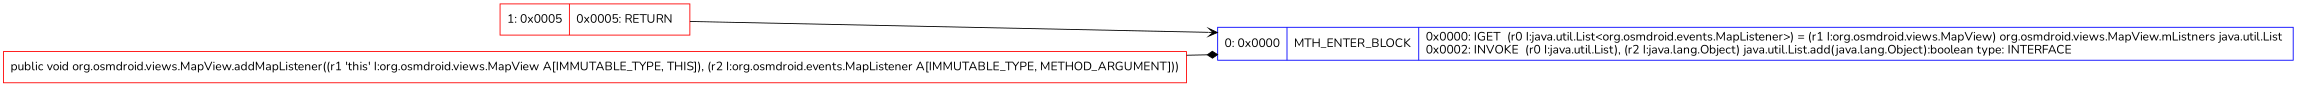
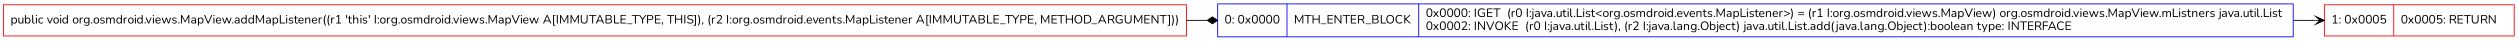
edge "1: 0x0005" -> "0: 0x0000": reversed
